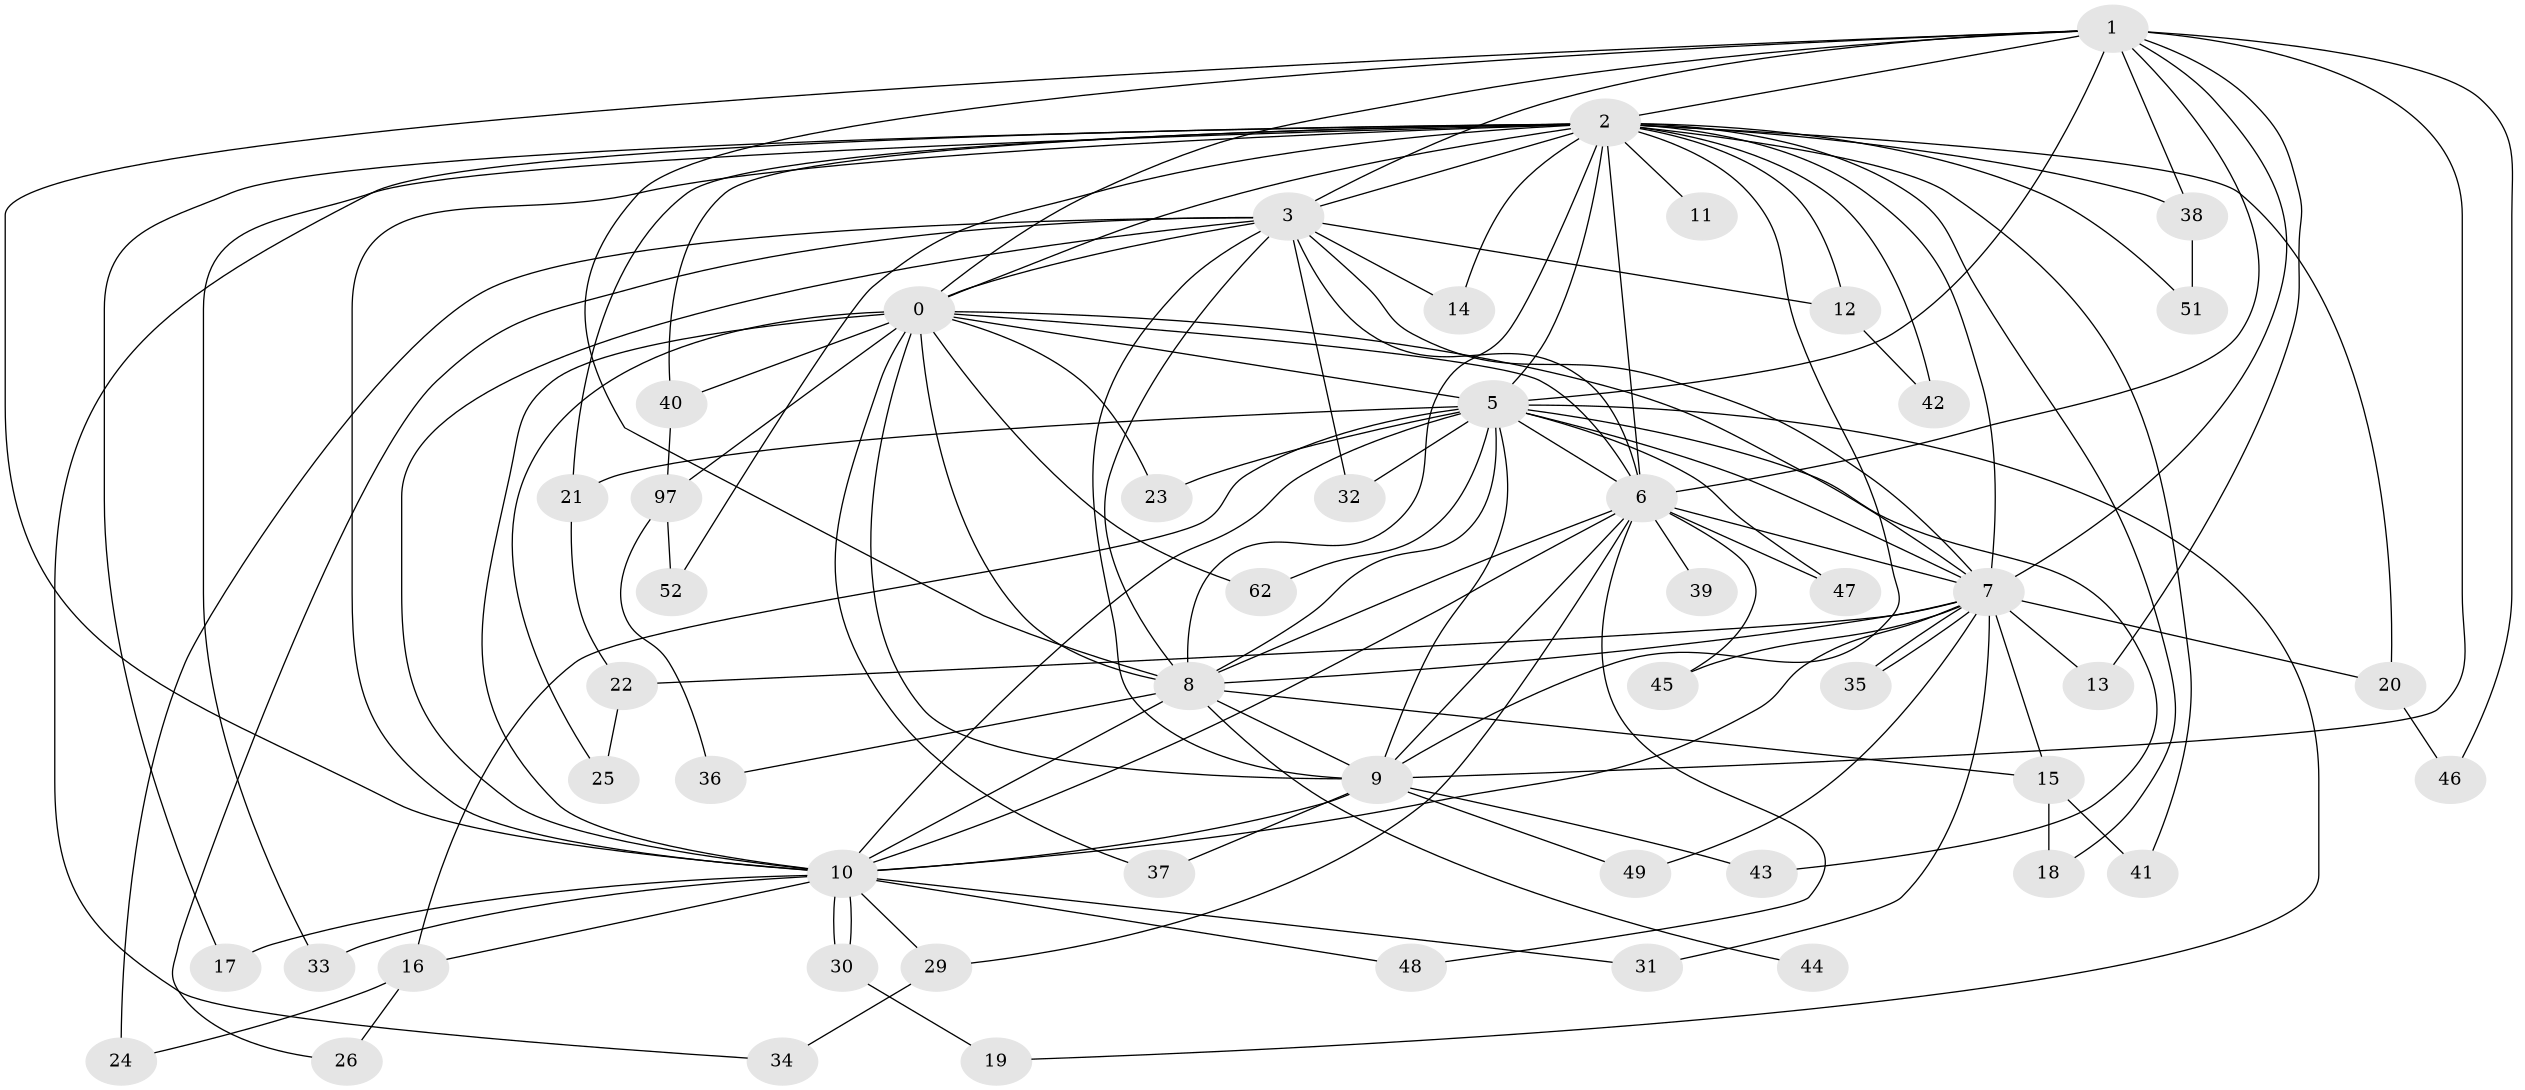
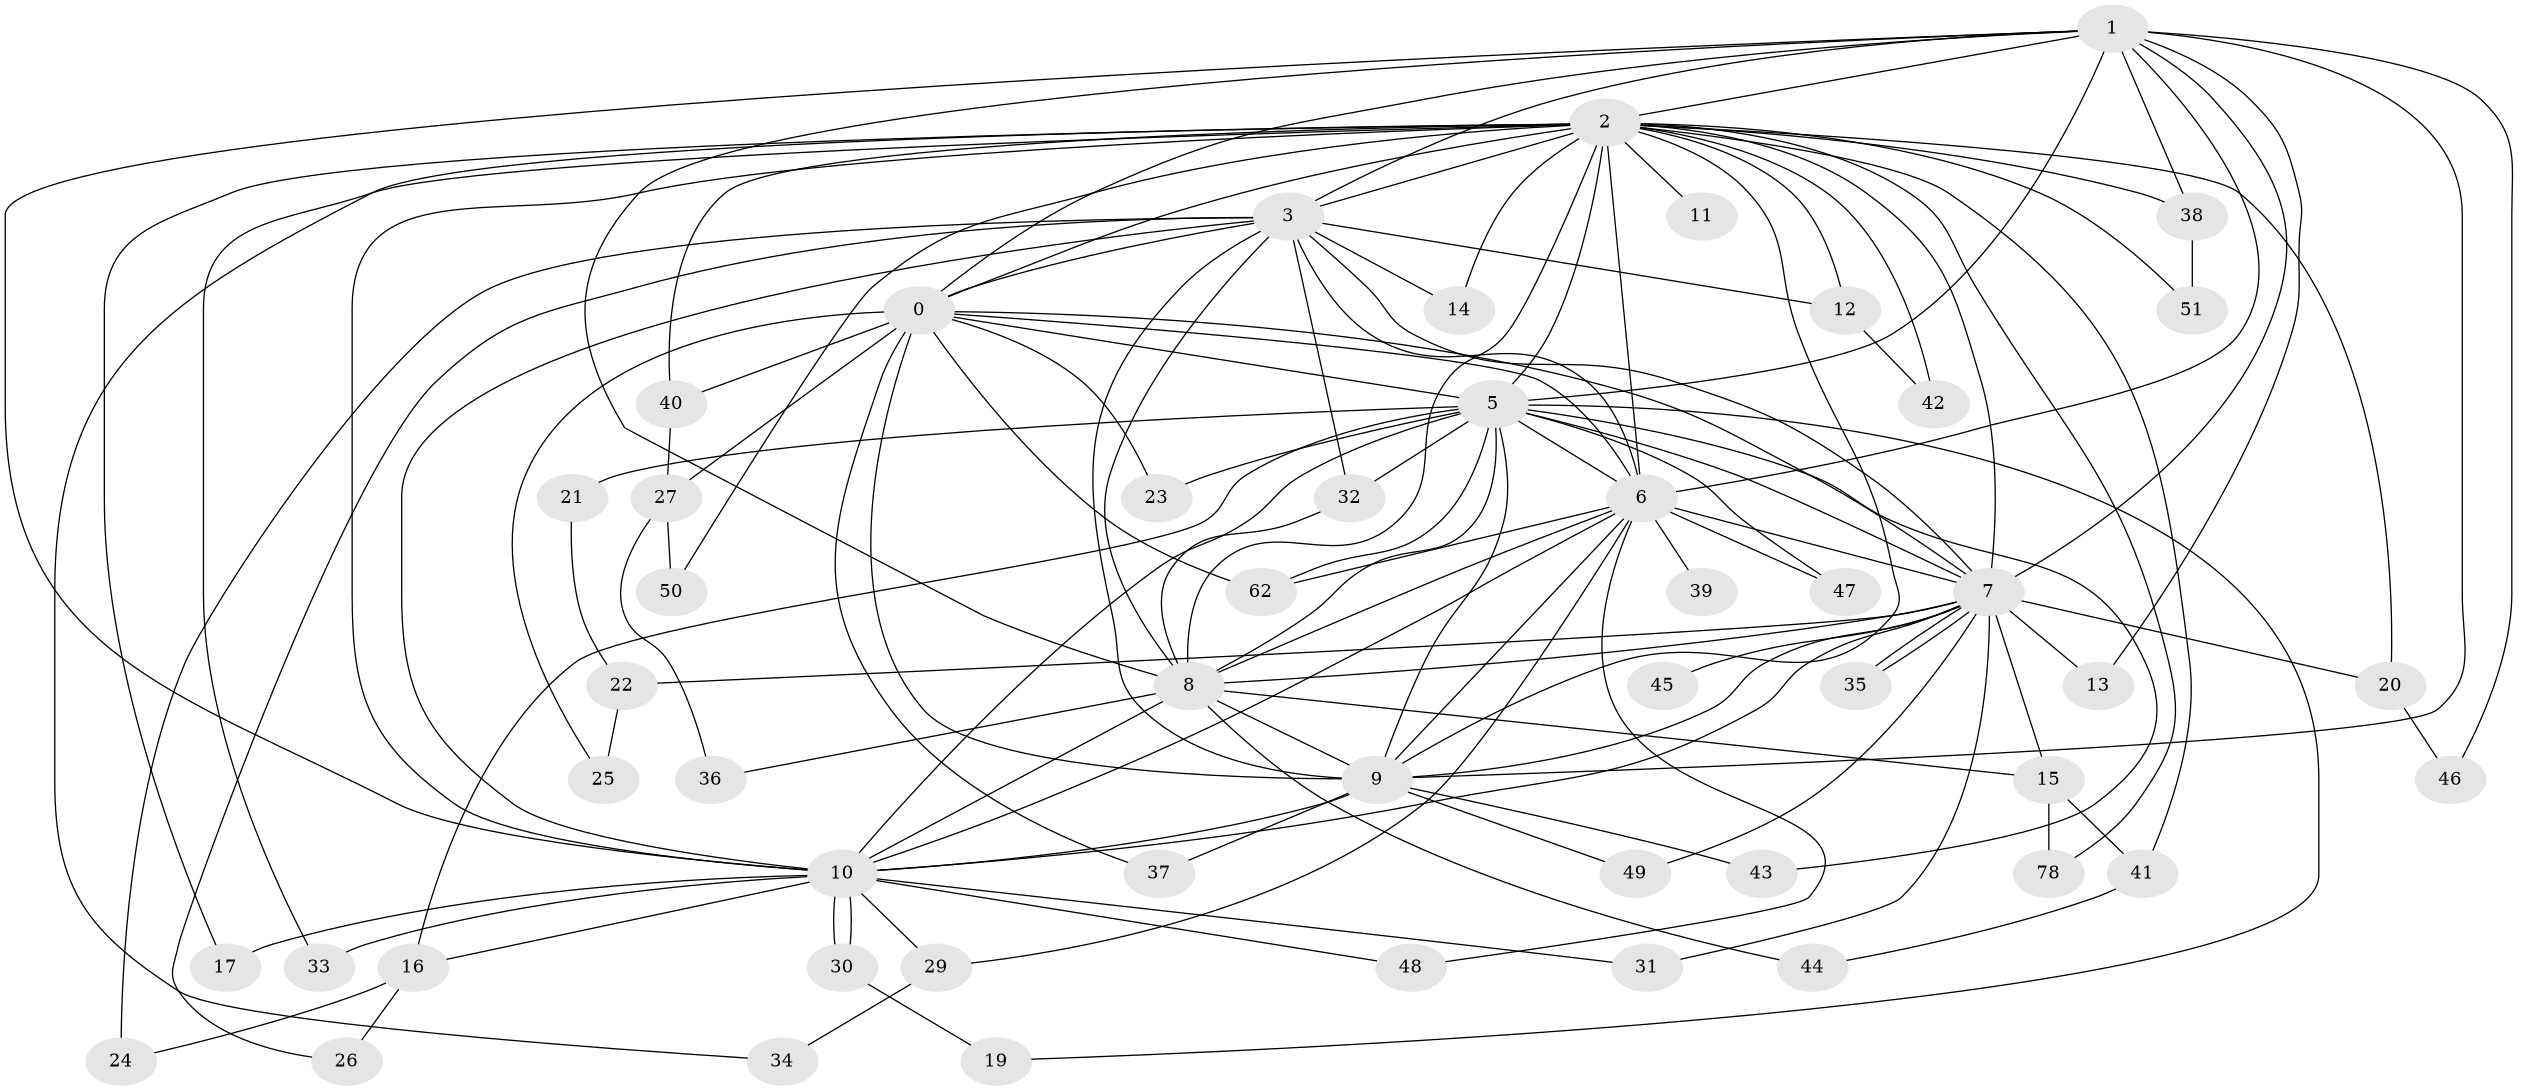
edge "2" -- "21": removed
node "97": label "97" -> "27"
edge "0" -- "8": now "32" -- "8"
edge "0" -- "10": removed
edge "6" -- "45": now "6" -- "62"
node "52": label "52" -> "50"
edge "7" -- "9": added
node "18": label "18" -> "78"
edge "41" -- "44": added
